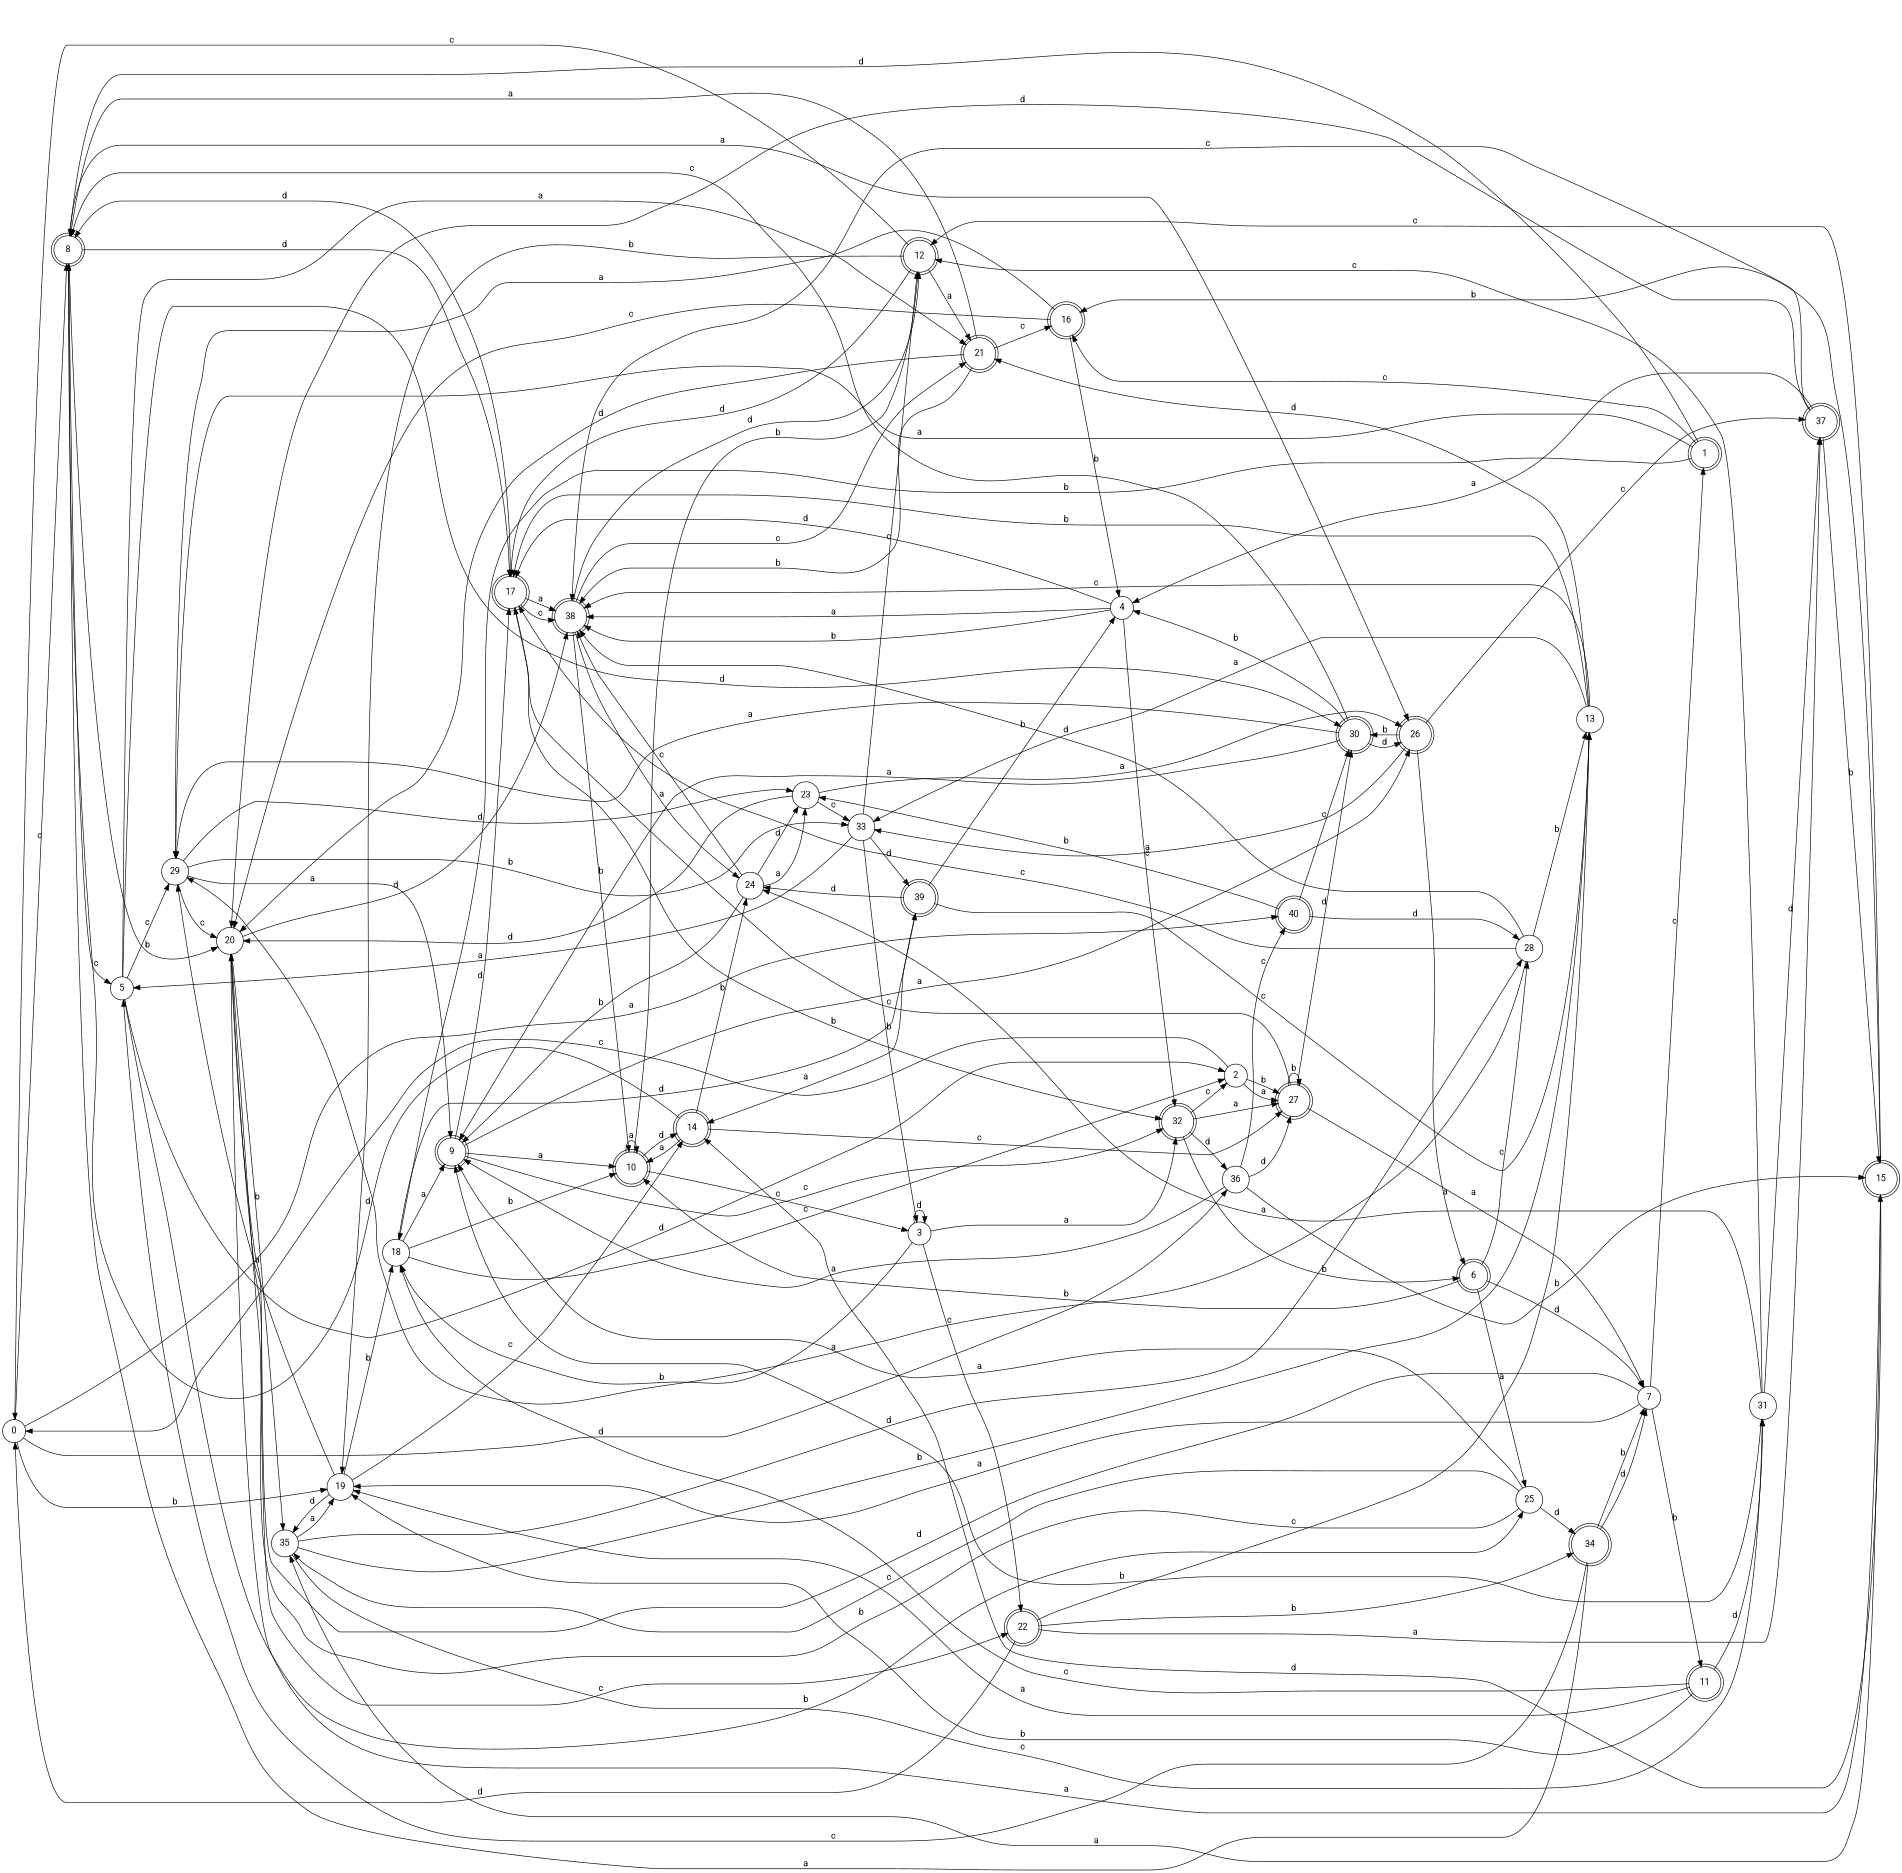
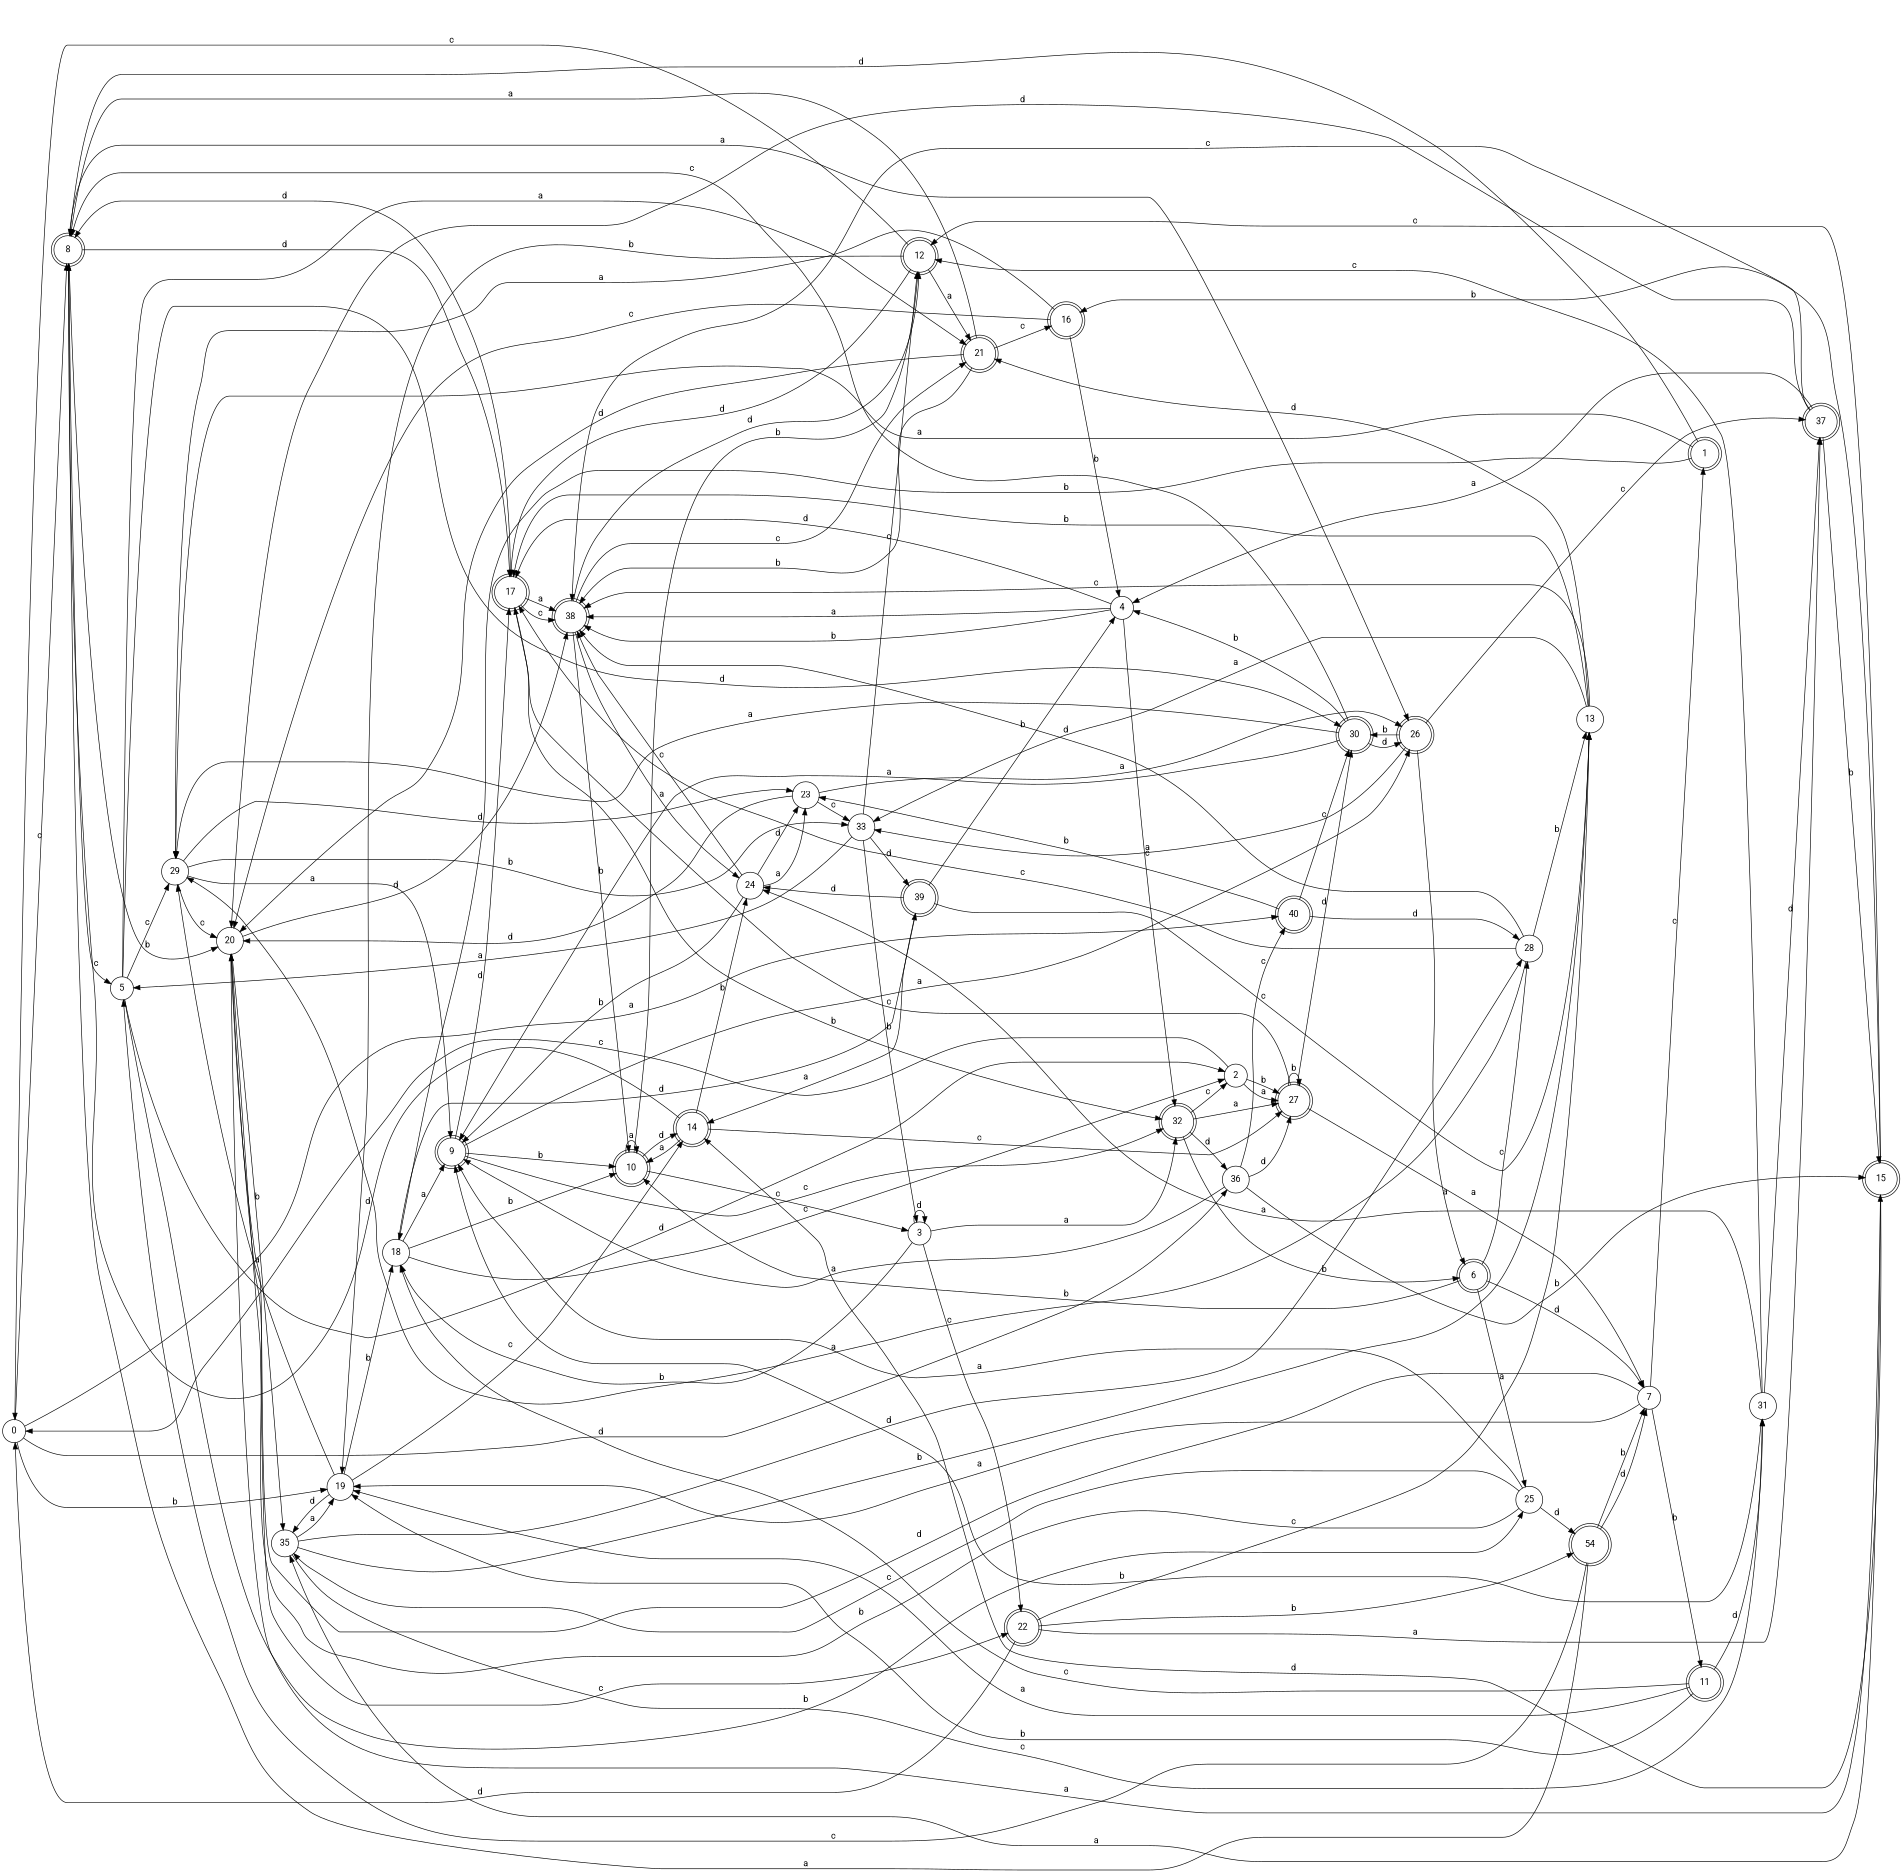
edge "1" -> "16": removed, label "c"
edge "9" -> "10": label "a" -> "b"
node "34": label "34" -> "54"
